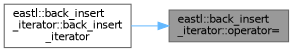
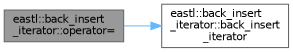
edge "eastl::back_insert _iterator::back_insert _iterator" -> "eastl::back_insert _iterator::operator=": reversed
